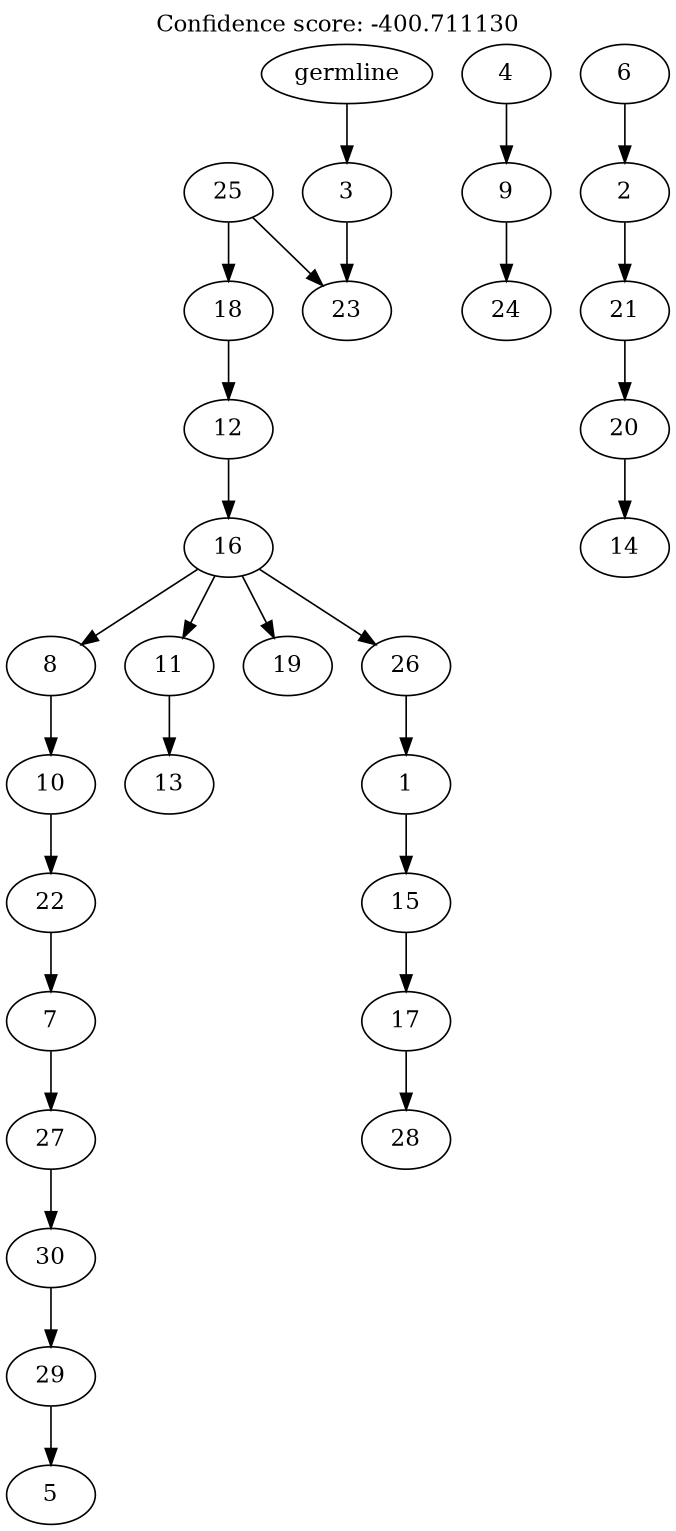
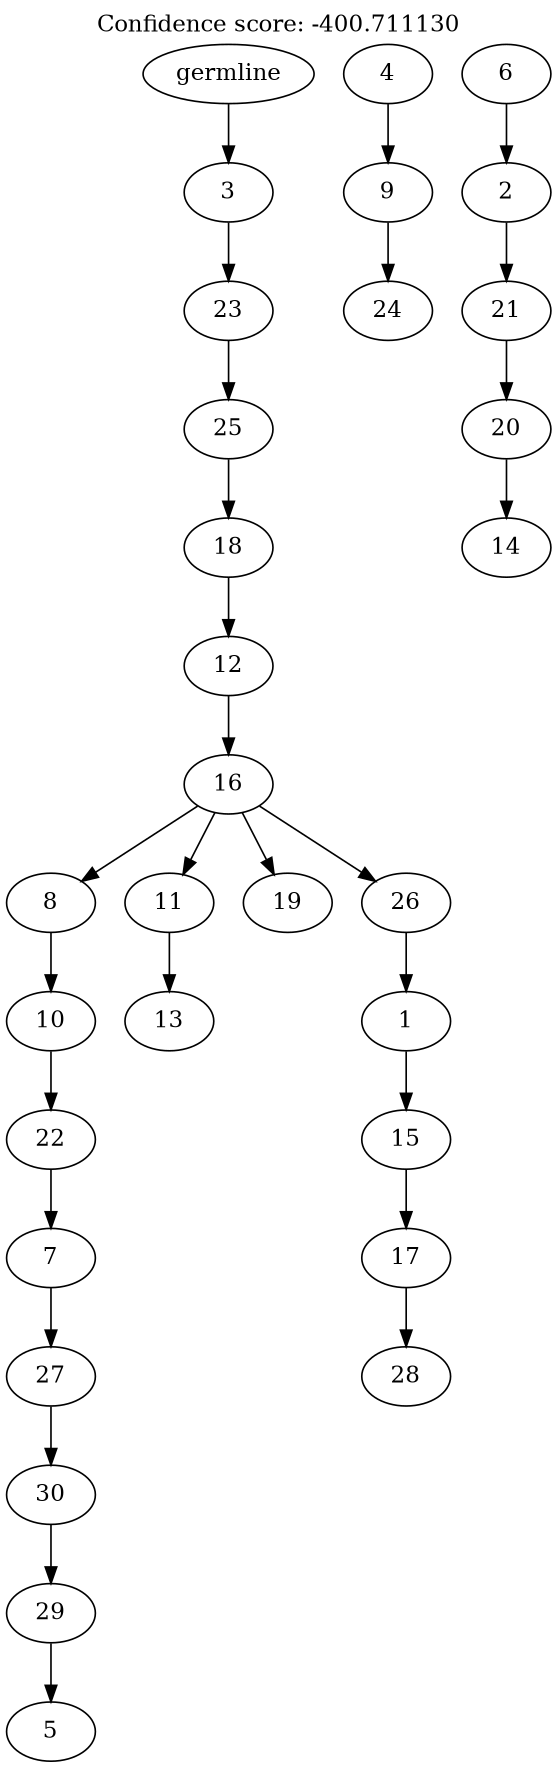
edge "25" -> "23": reversed
